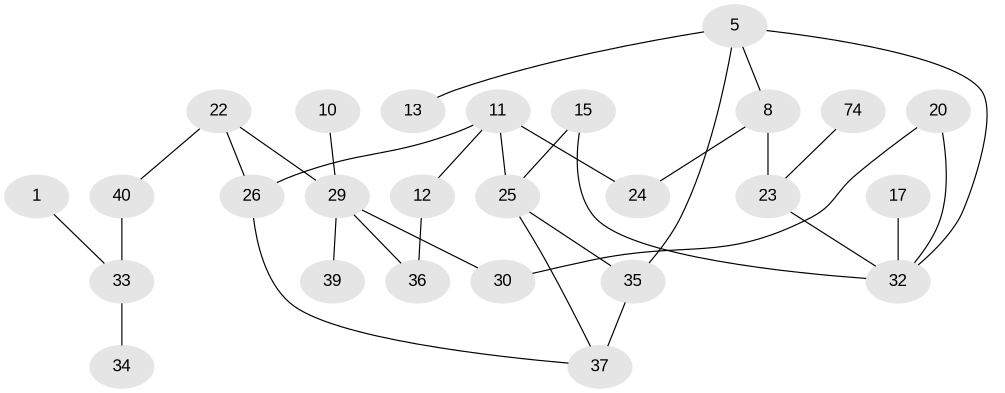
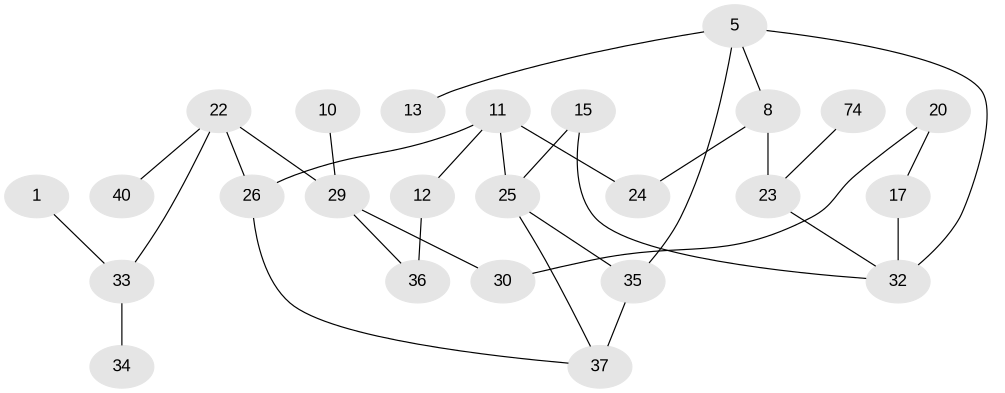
edge "20" -- "32": now "20" -- "17"
edge "40" -- "33": now "22" -- "33"
node "39": removed
